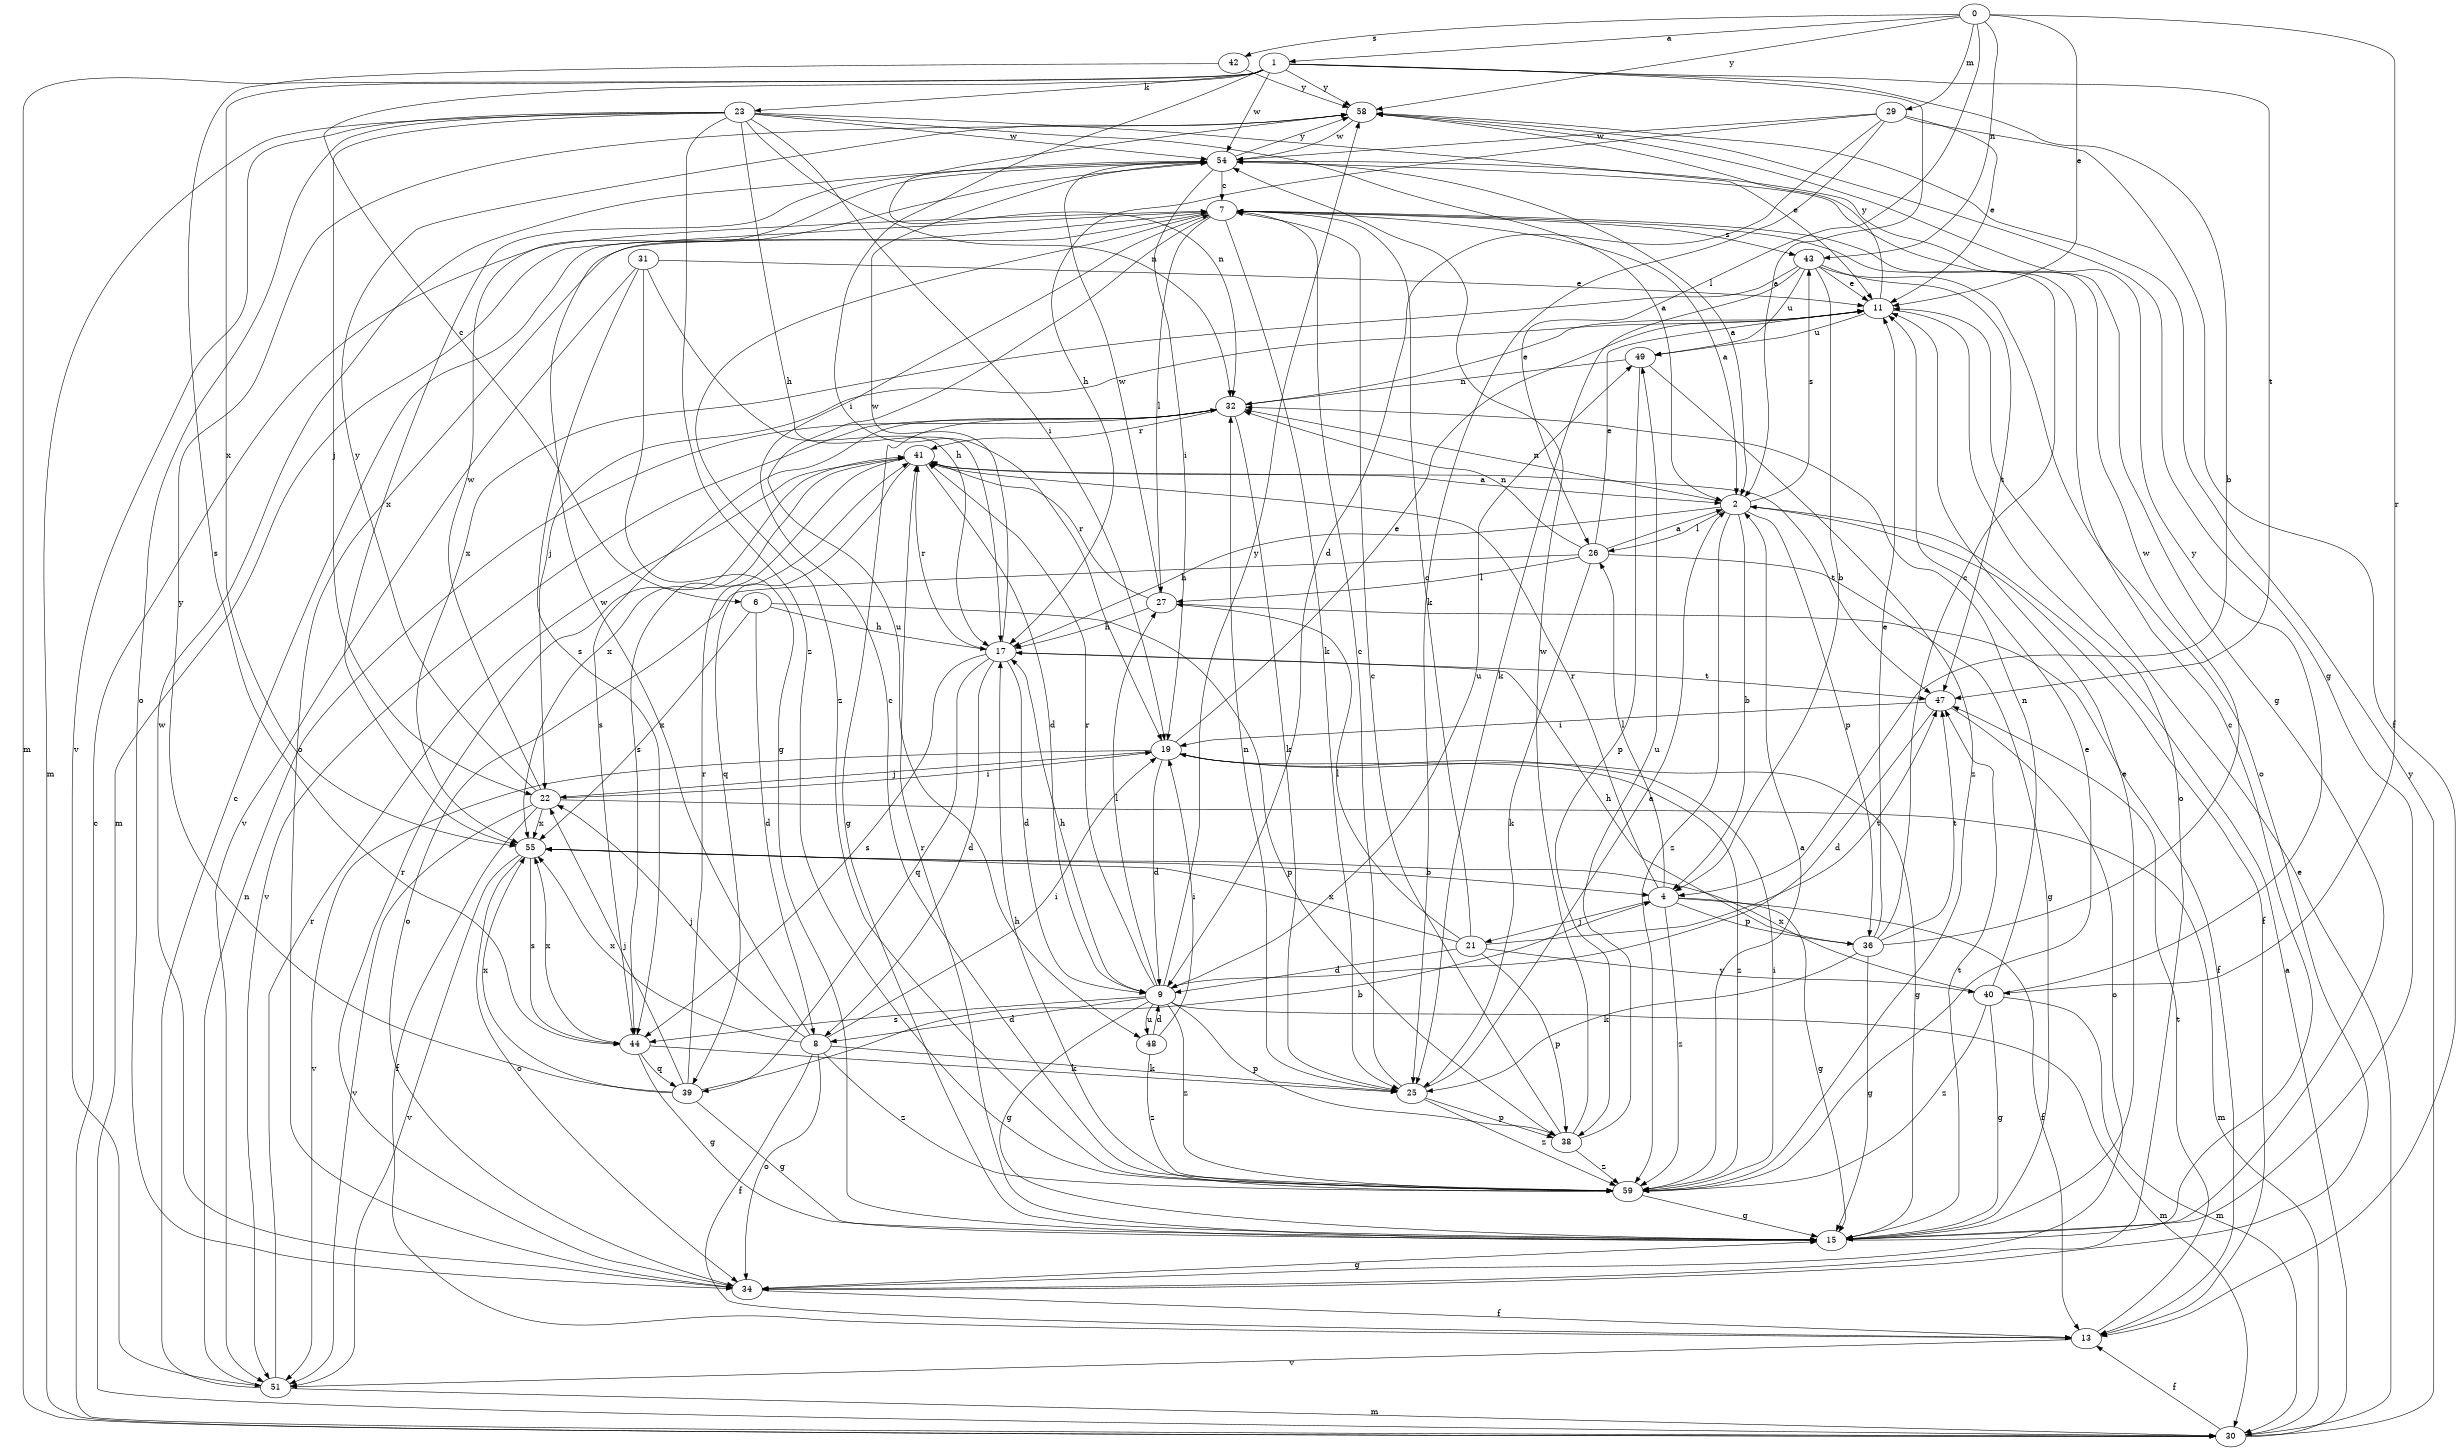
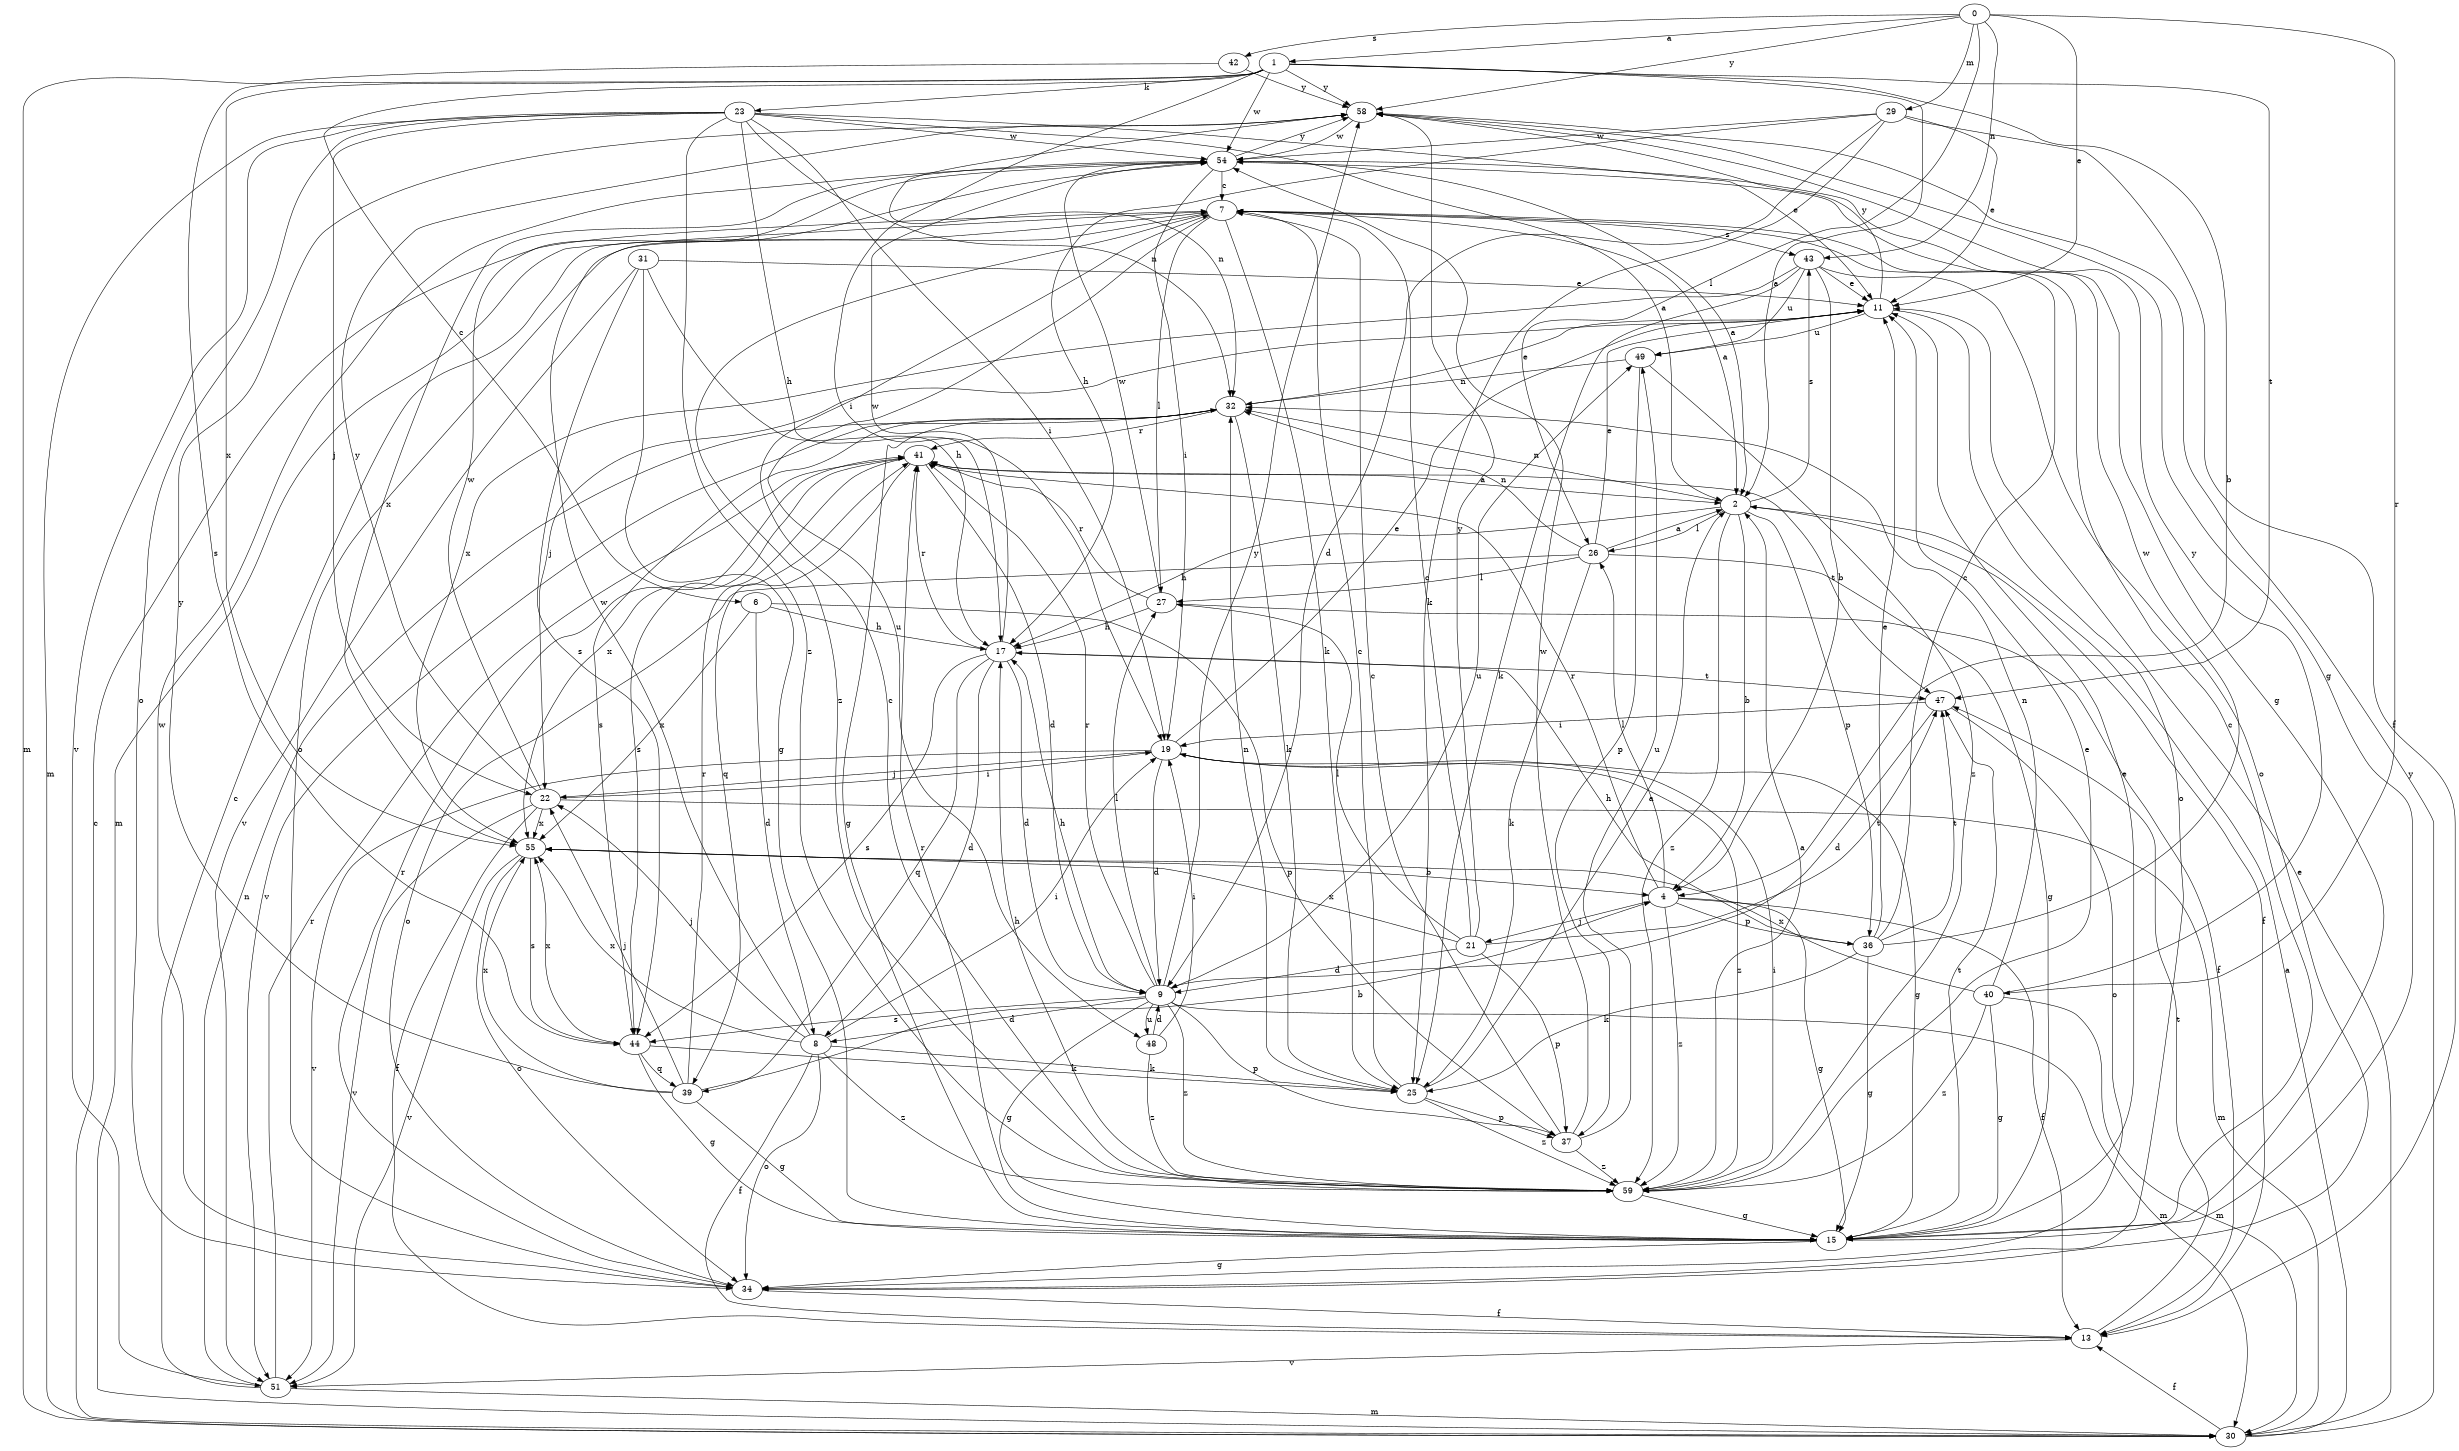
edge "43" -> "47": removed, label "t"
edge "21" -> "40": now "21" -> "58"
node "38": label "38" -> "37"
edge "34" -> "15": reversed
